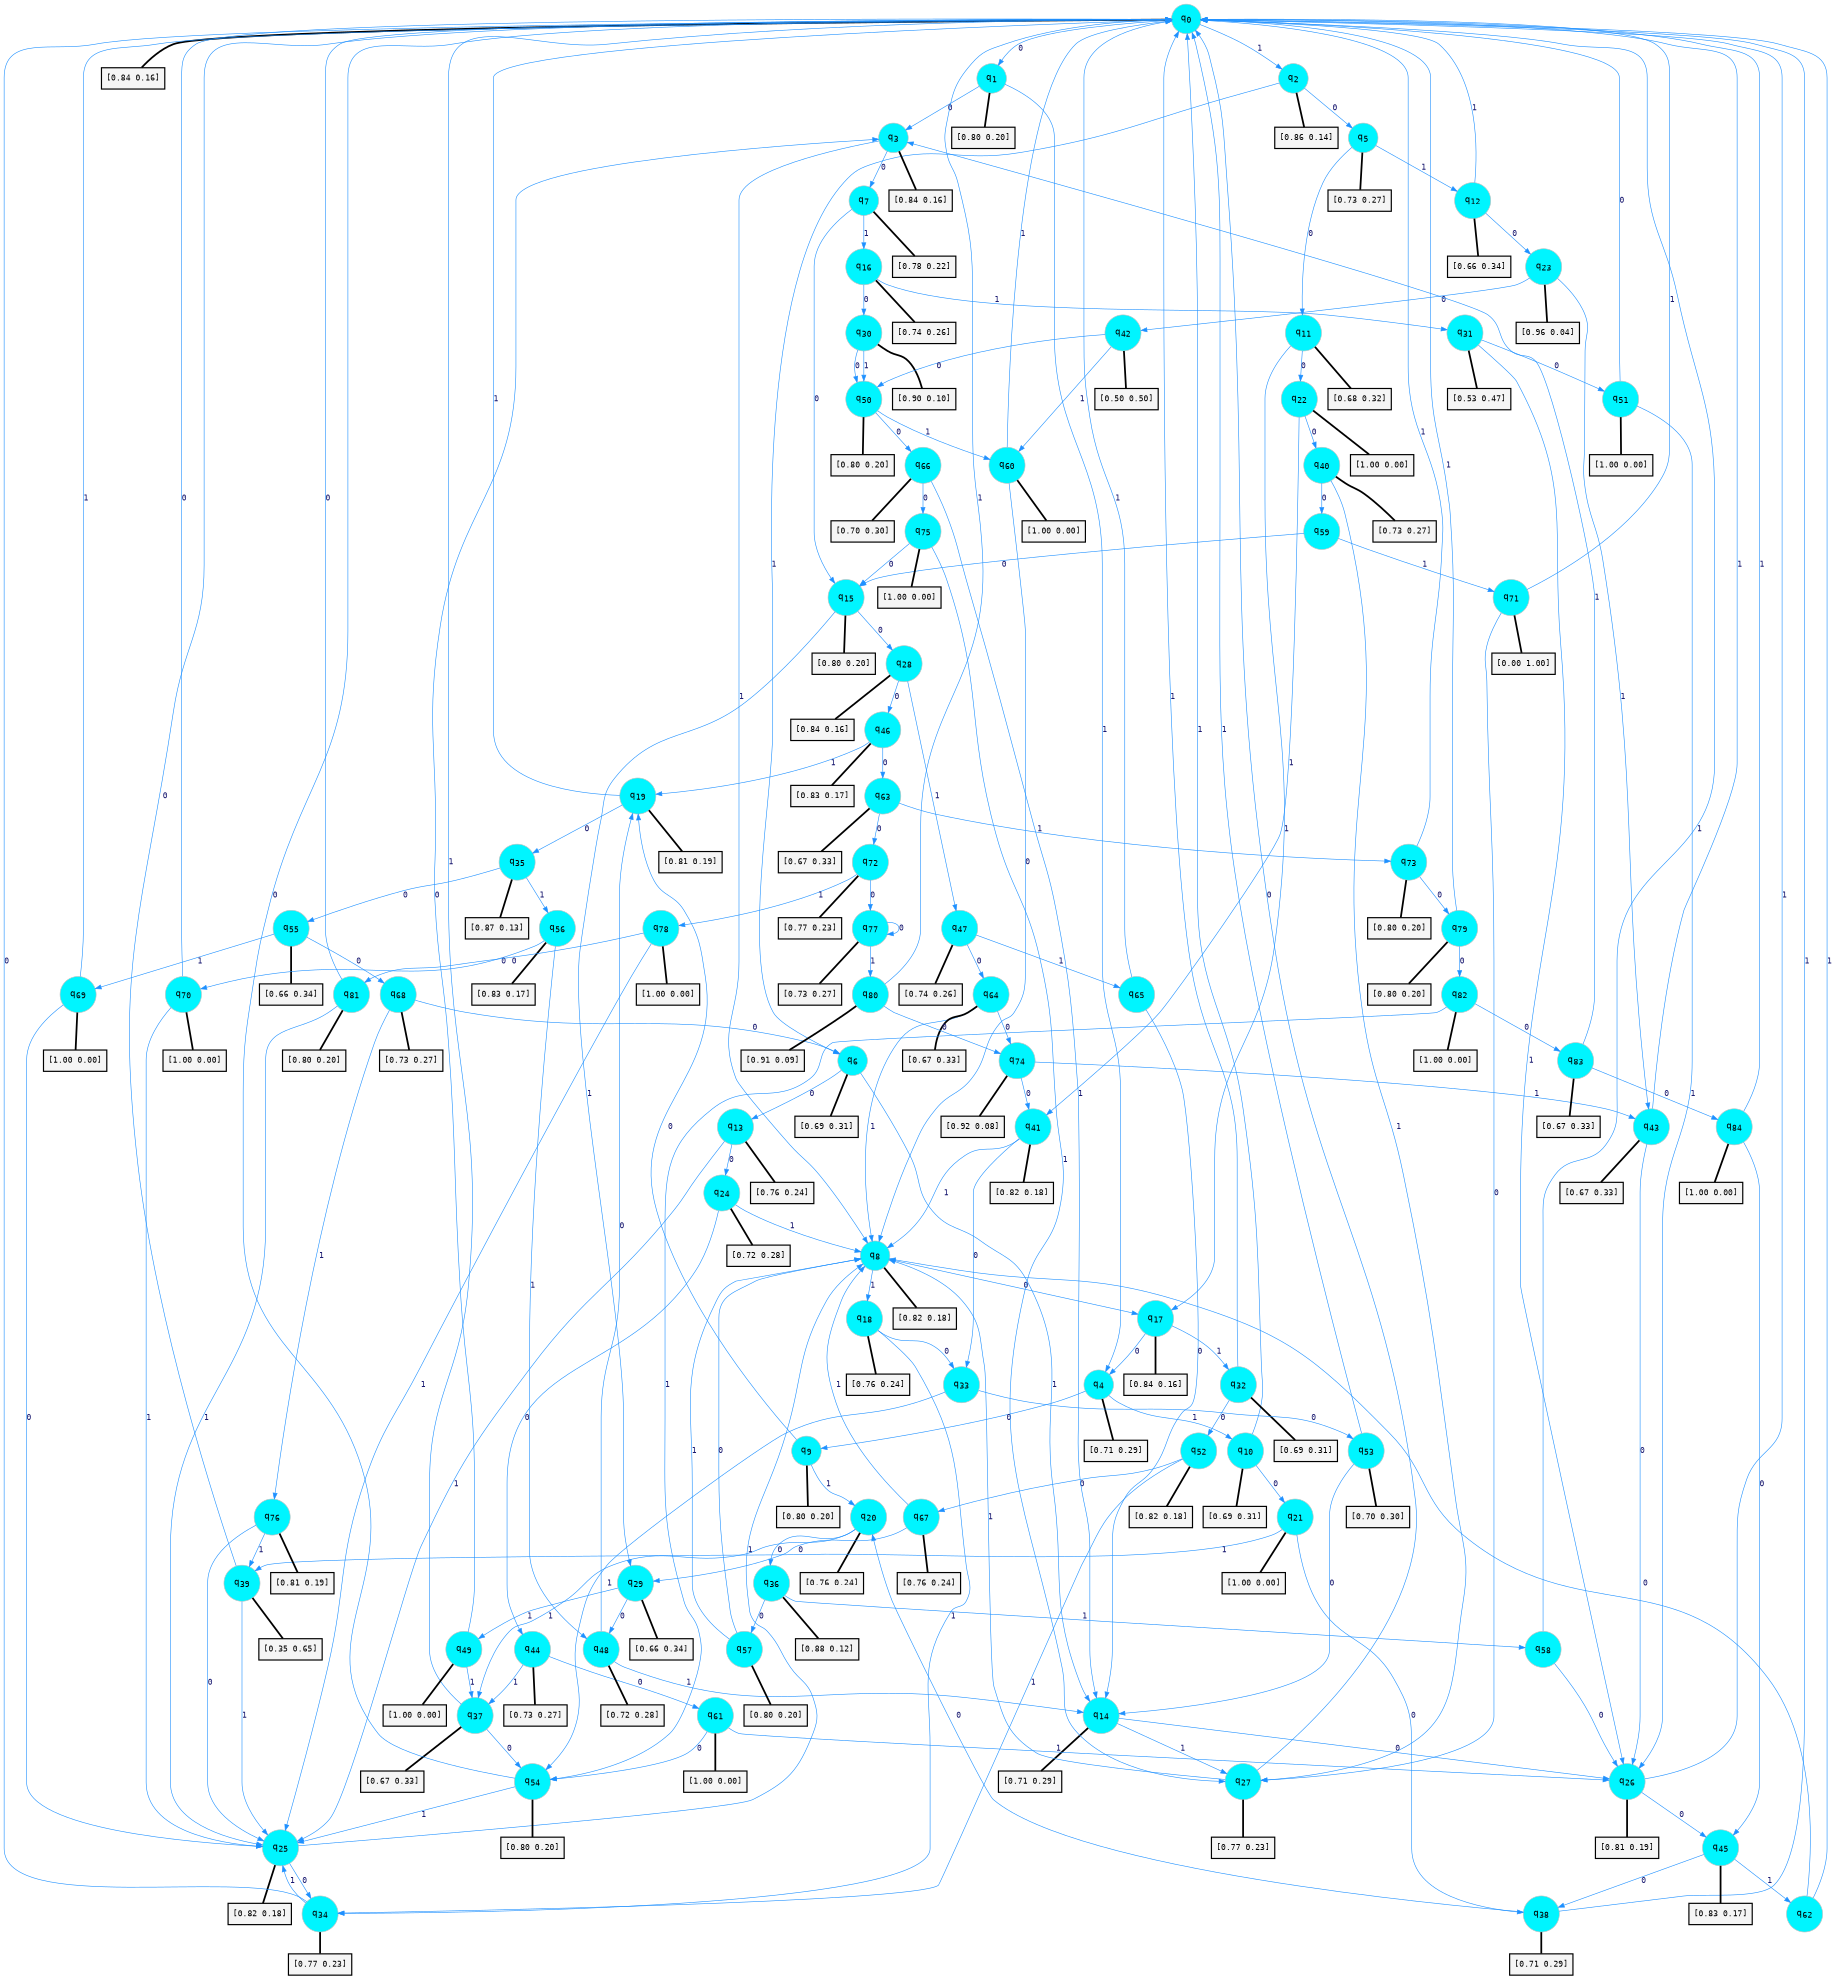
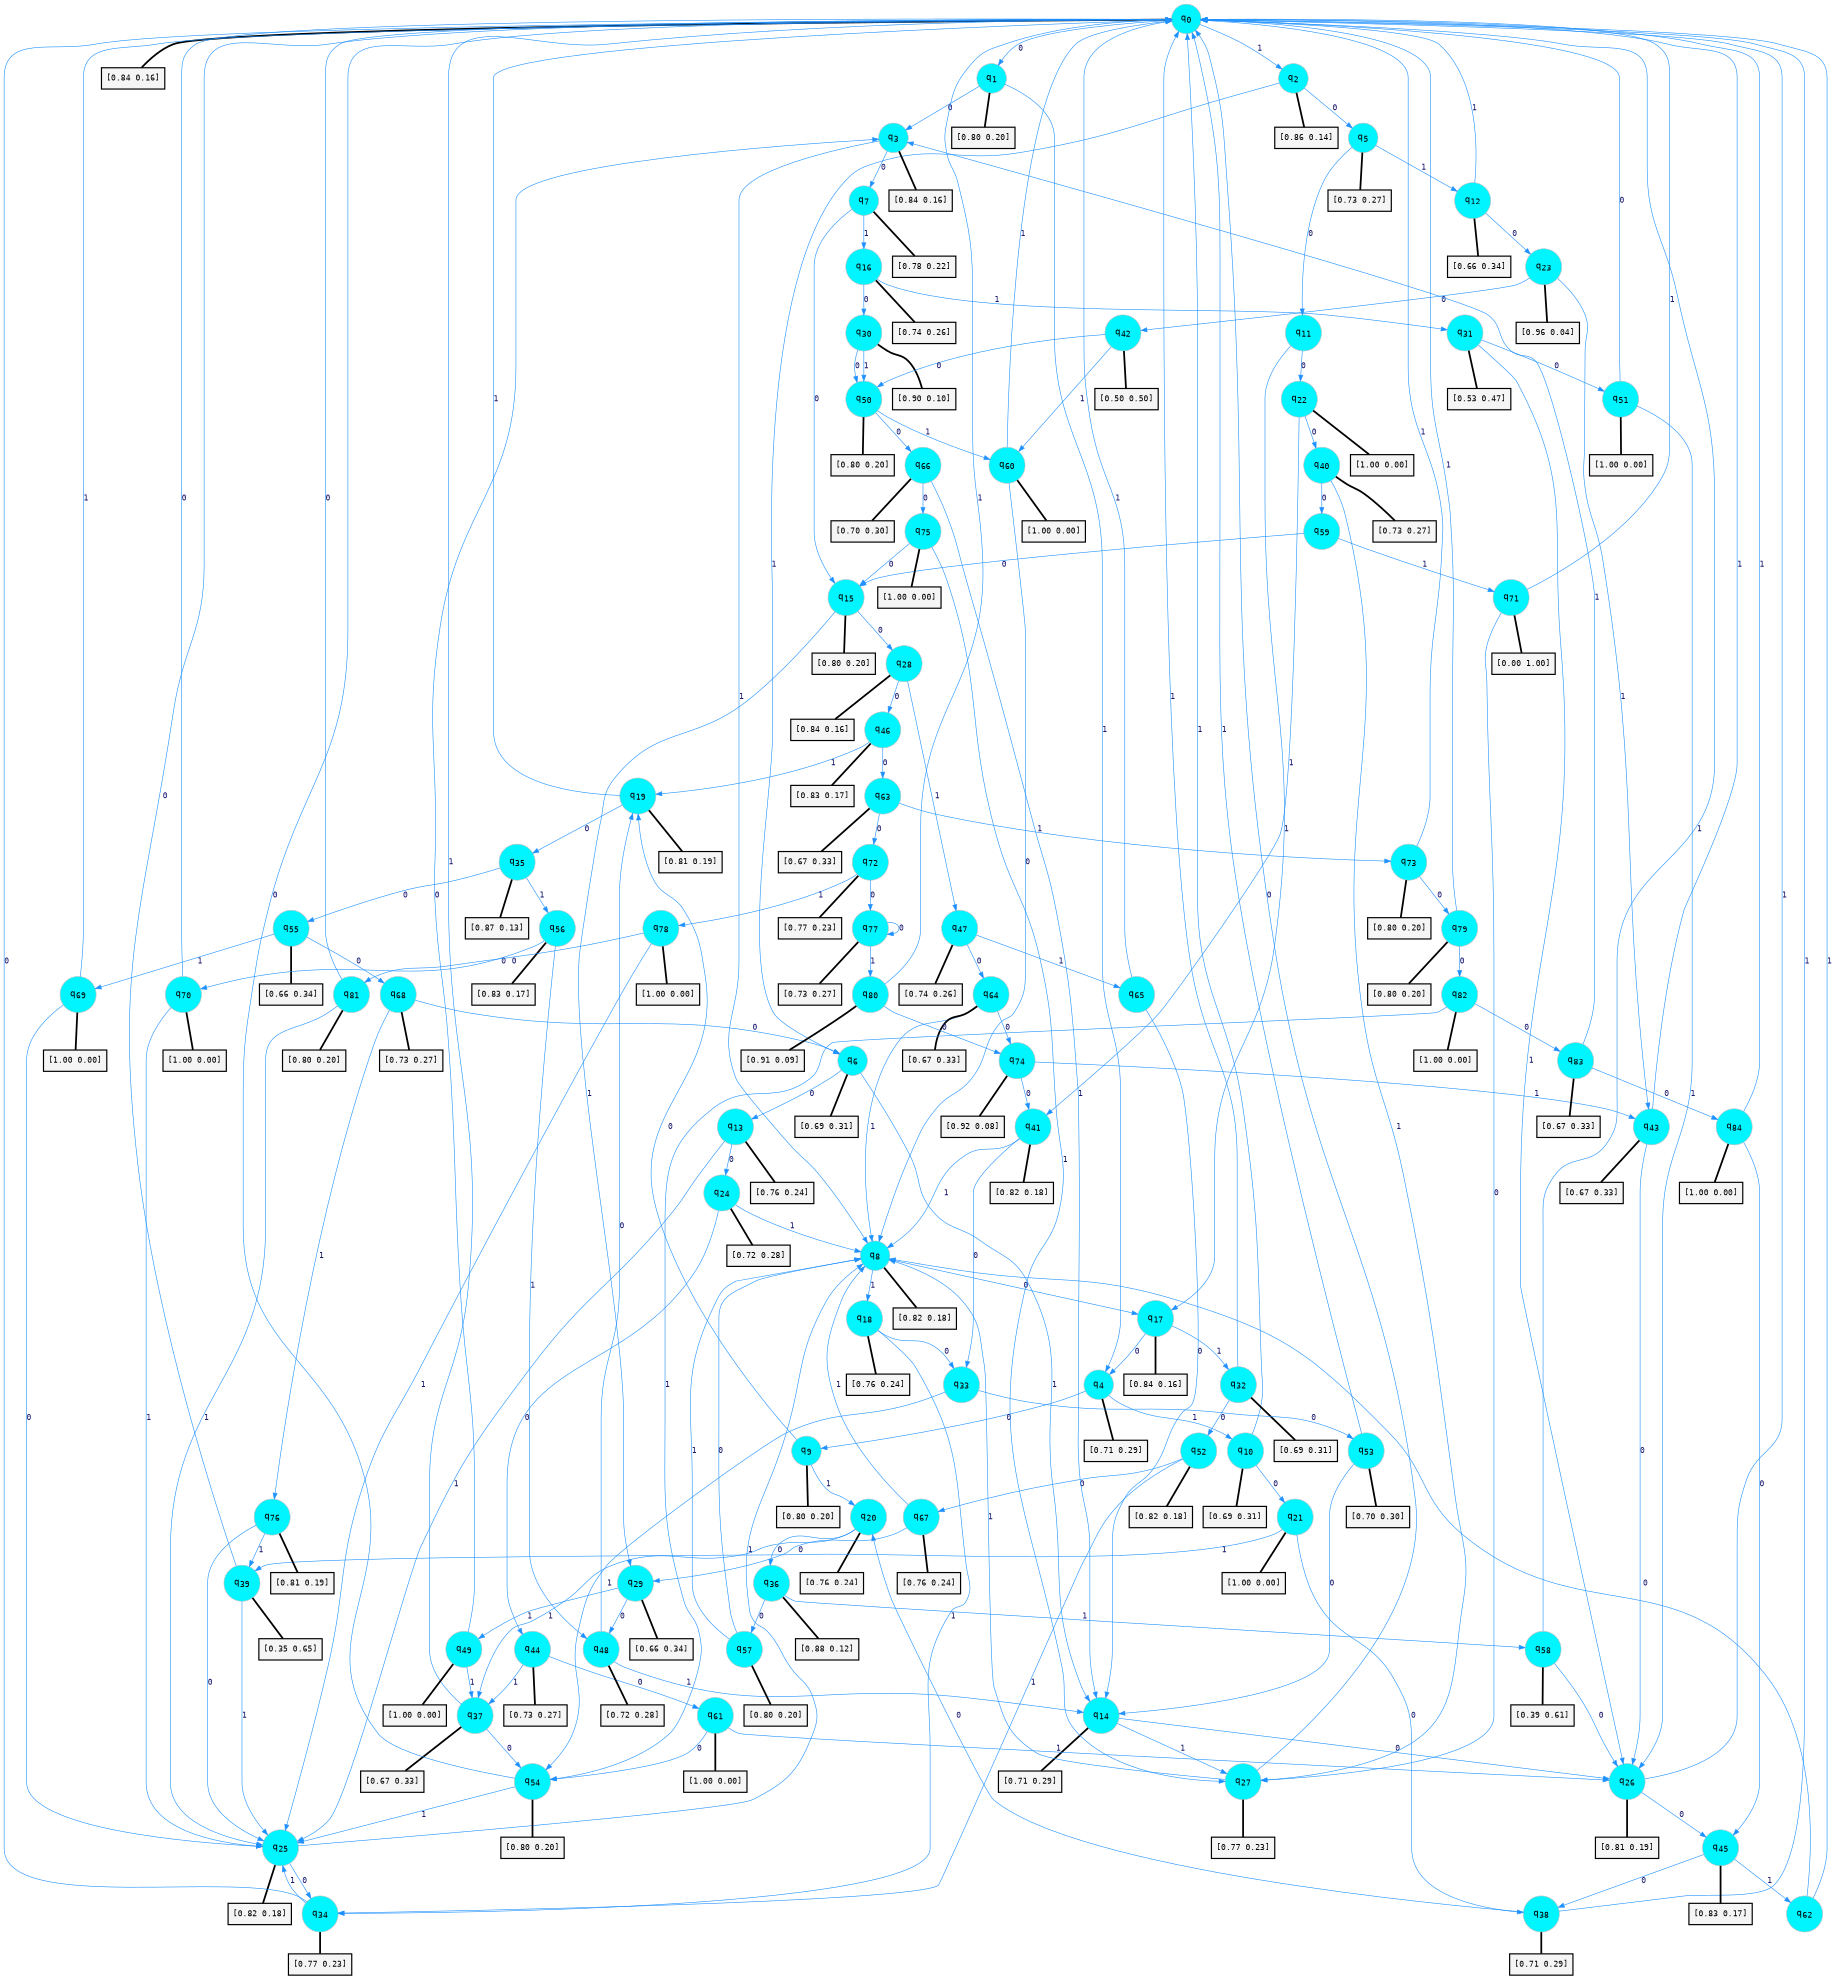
node "[0.68 0.32]": removed
node "[0.39 0.61]": added
